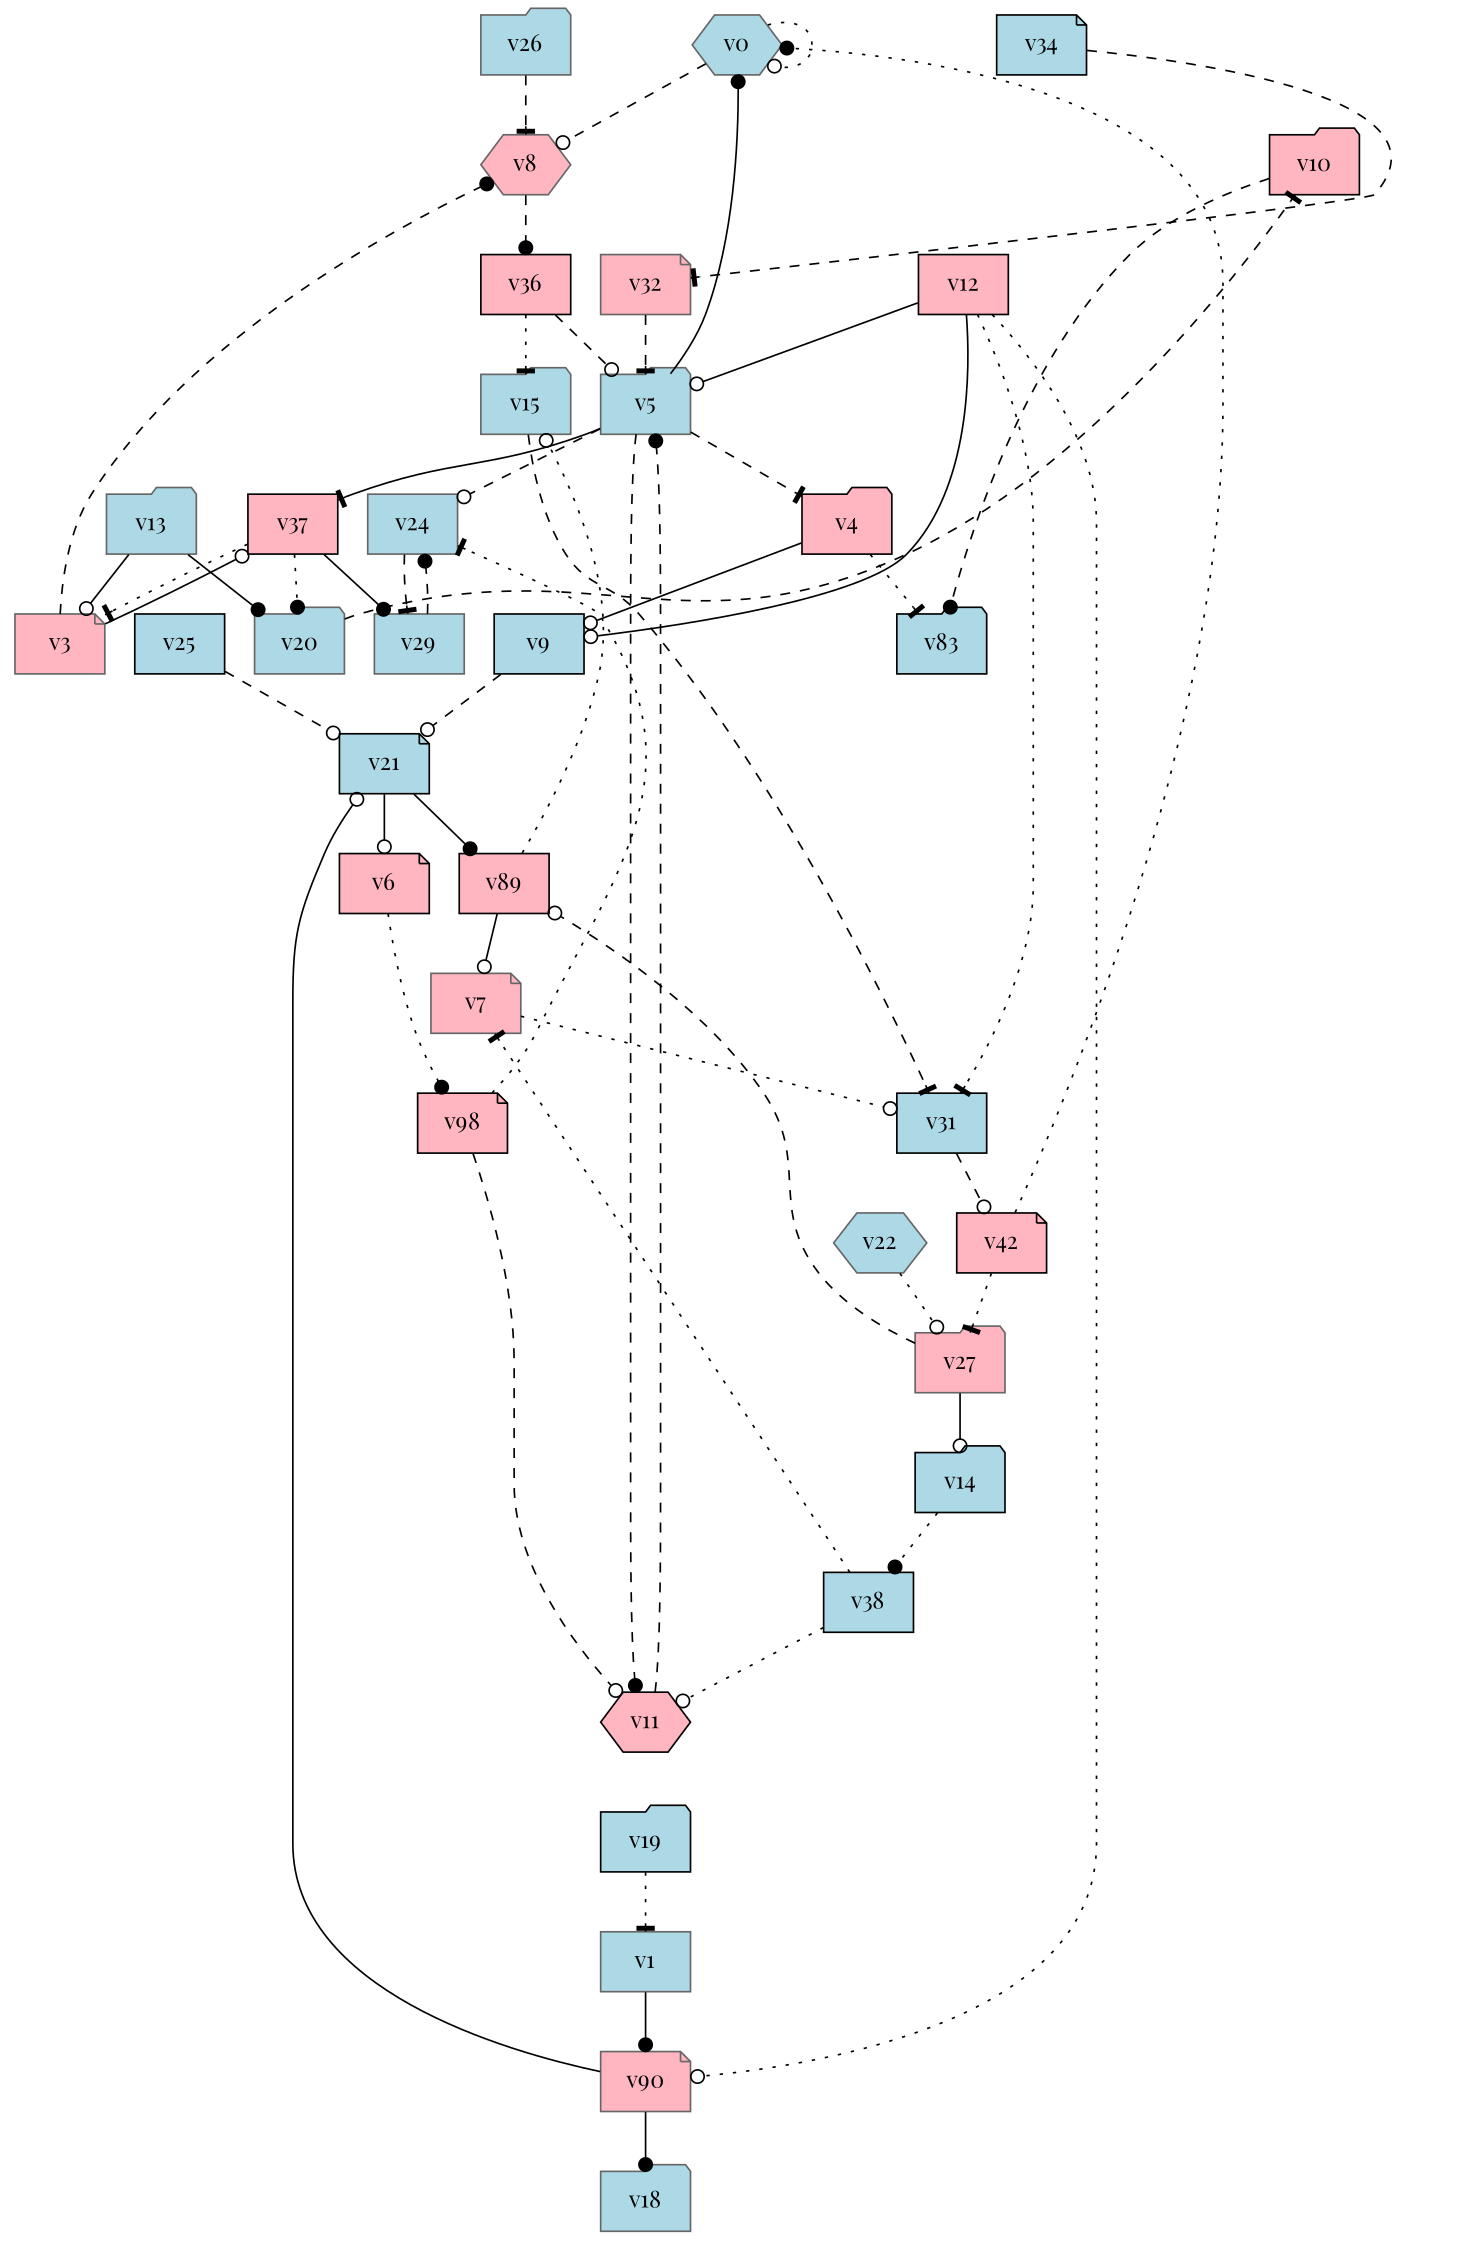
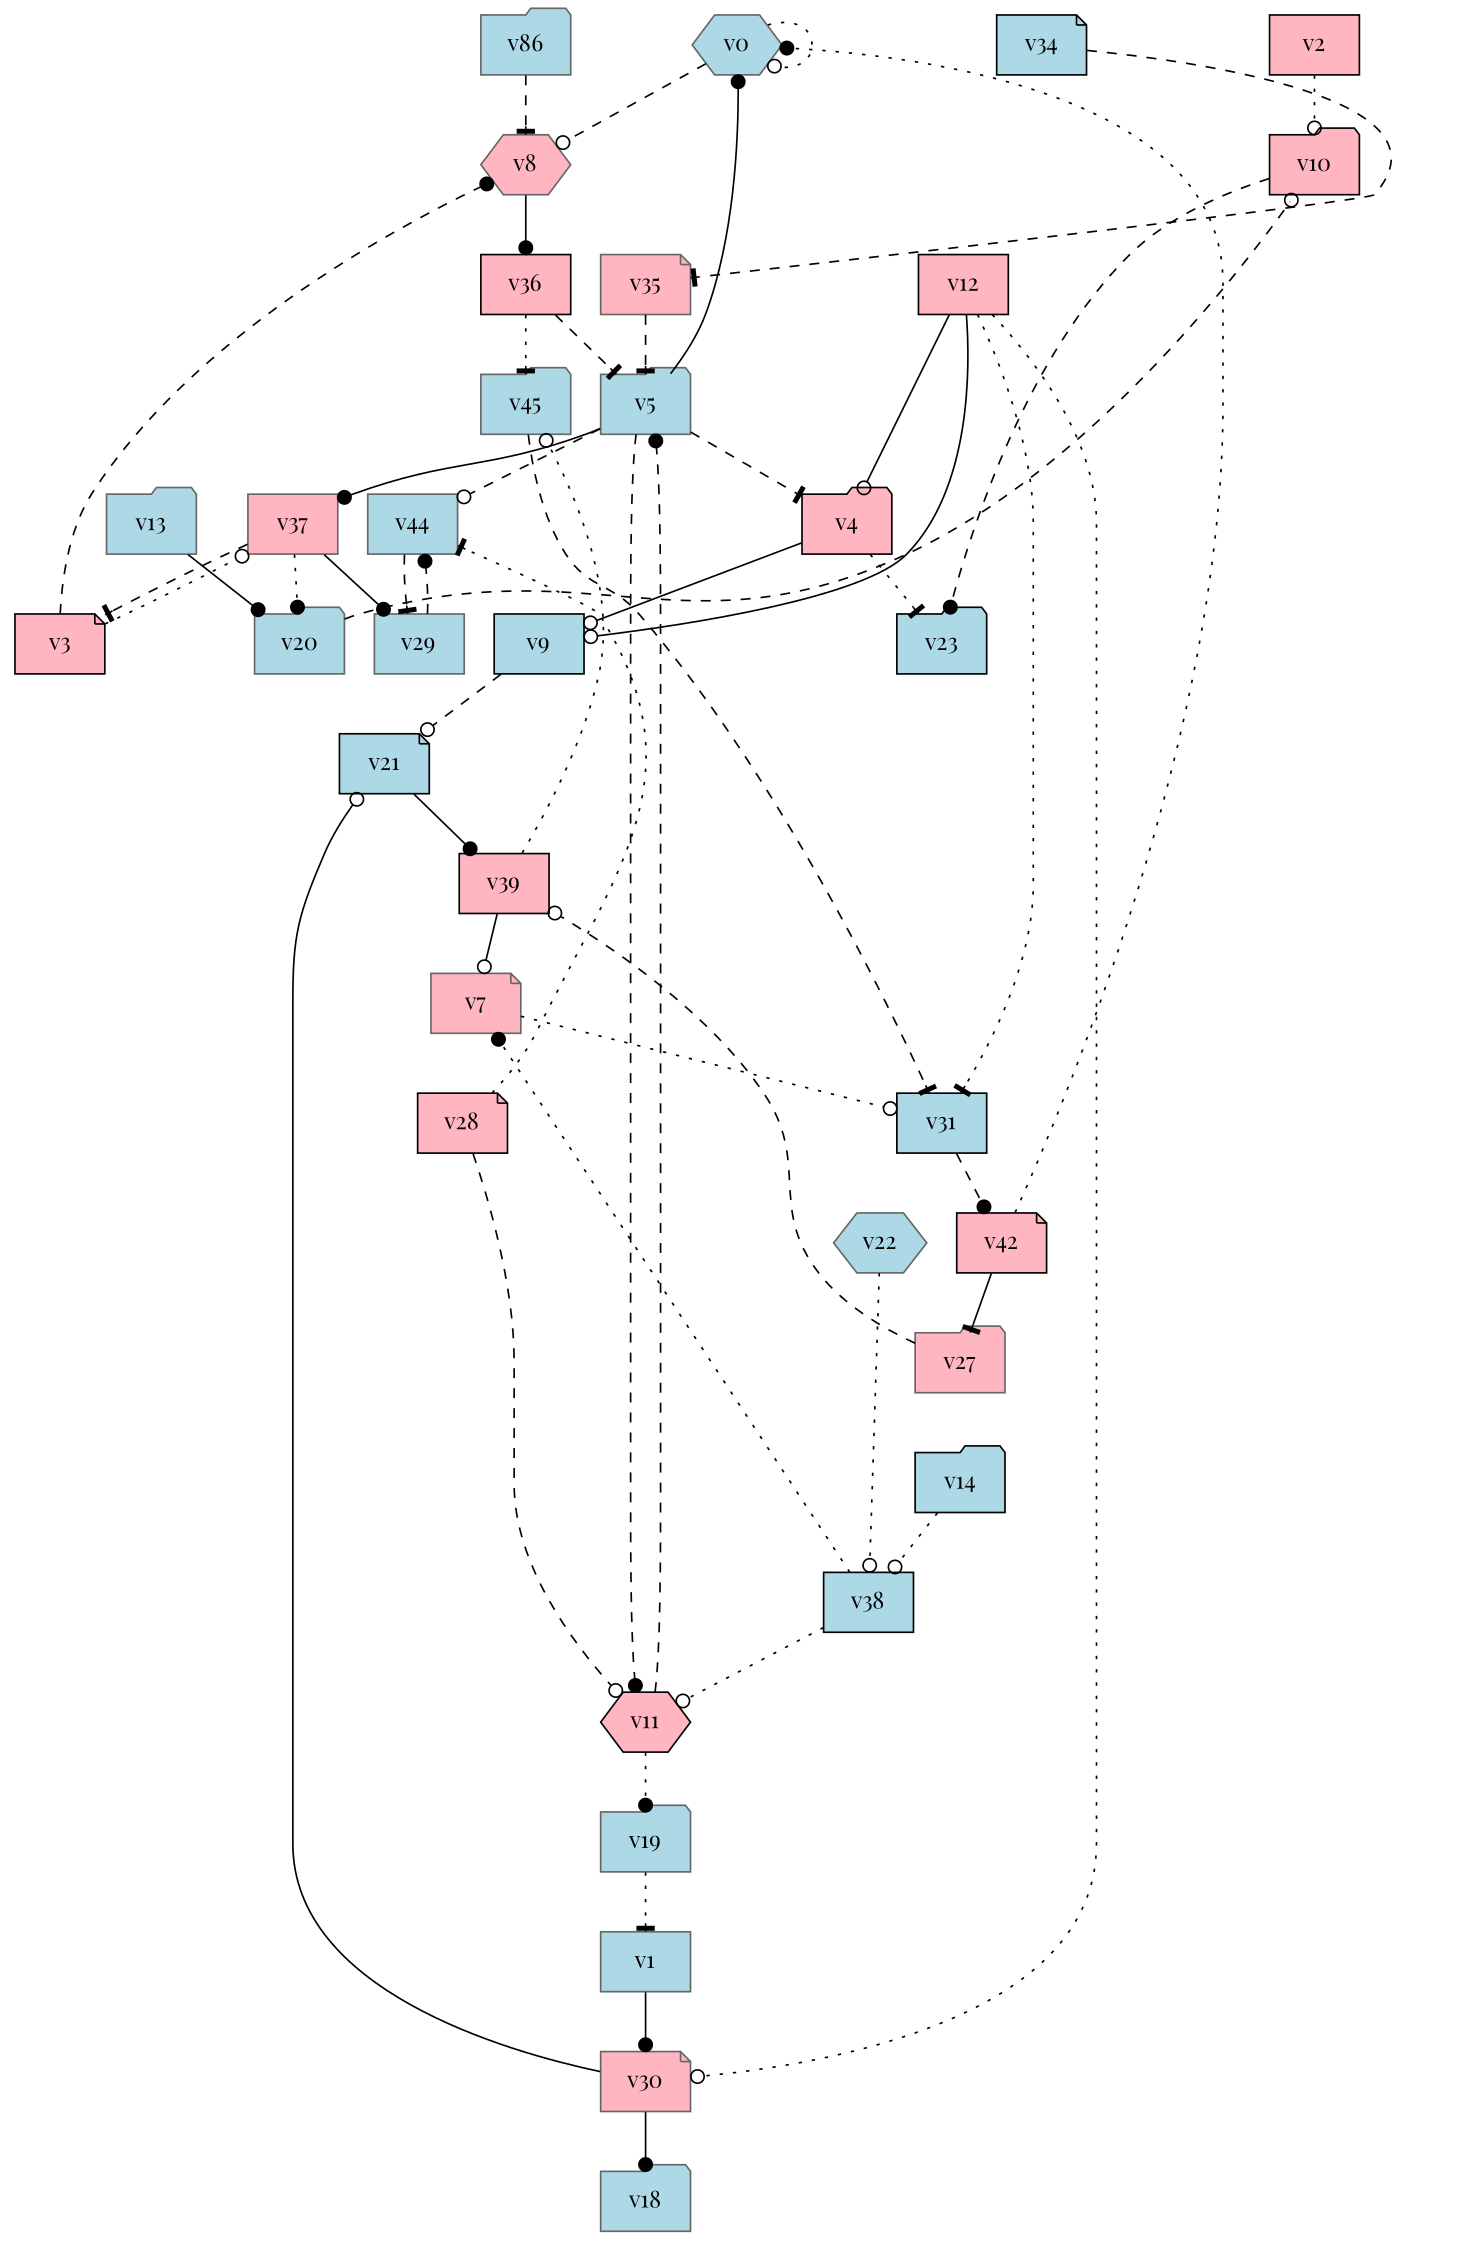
node "v26": label "v26" -> "v86"
node "v2": added
edge "v8" -> "v36": style dashed -> solid
node "v32": label "v32" -> "v35"
edge "v36" -> "v5": arrowhead odot -> tee
edge "v12" -> "v5": now "v12" -> "v4"
node "v15": label "v15" -> "v45"
edge "v5" -> "v37": arrowhead tee -> dot
node "v37": color black -> gray40
node "v24": label "v24" -> "v44"
edge "v20" -> "v10": arrowhead tee -> odot
edge "v37" -> "v3": style dotted -> dashed
edge "v13" -> "v3": removed
edge "v3" -> "v37": style solid -> dotted
node "v3": color gray40 -> black
node "v25": removed
node "v83": label "v83" -> "v23"
node "v6": removed
node "v89": label "v89" -> "v39"
node "v98": label "v98" -> "v28"
edge "v31" -> "v42": arrowhead odot -> dot
edge "v22" -> "v27": now "v22" -> "v38"
edge "v42" -> "v27": style dotted -> solid
edge "v38" -> "v7": arrowhead tee -> dot
edge "v27" -> "v14": removed
edge "v14" -> "v38": arrowhead dot -> odot
edge "v11" -> "v19": added
node "v19": color black -> gray40
node "v90": label "v90" -> "v30"
